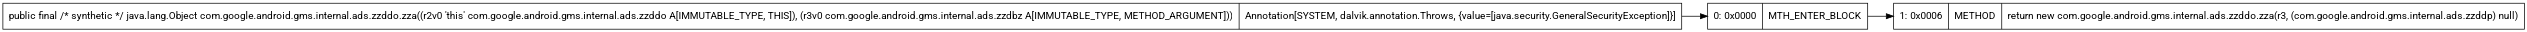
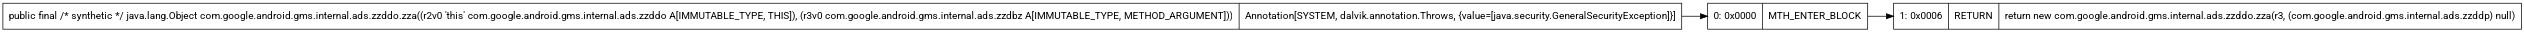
node "1: 0x0006": text "METHOD" -> "RETURN"
